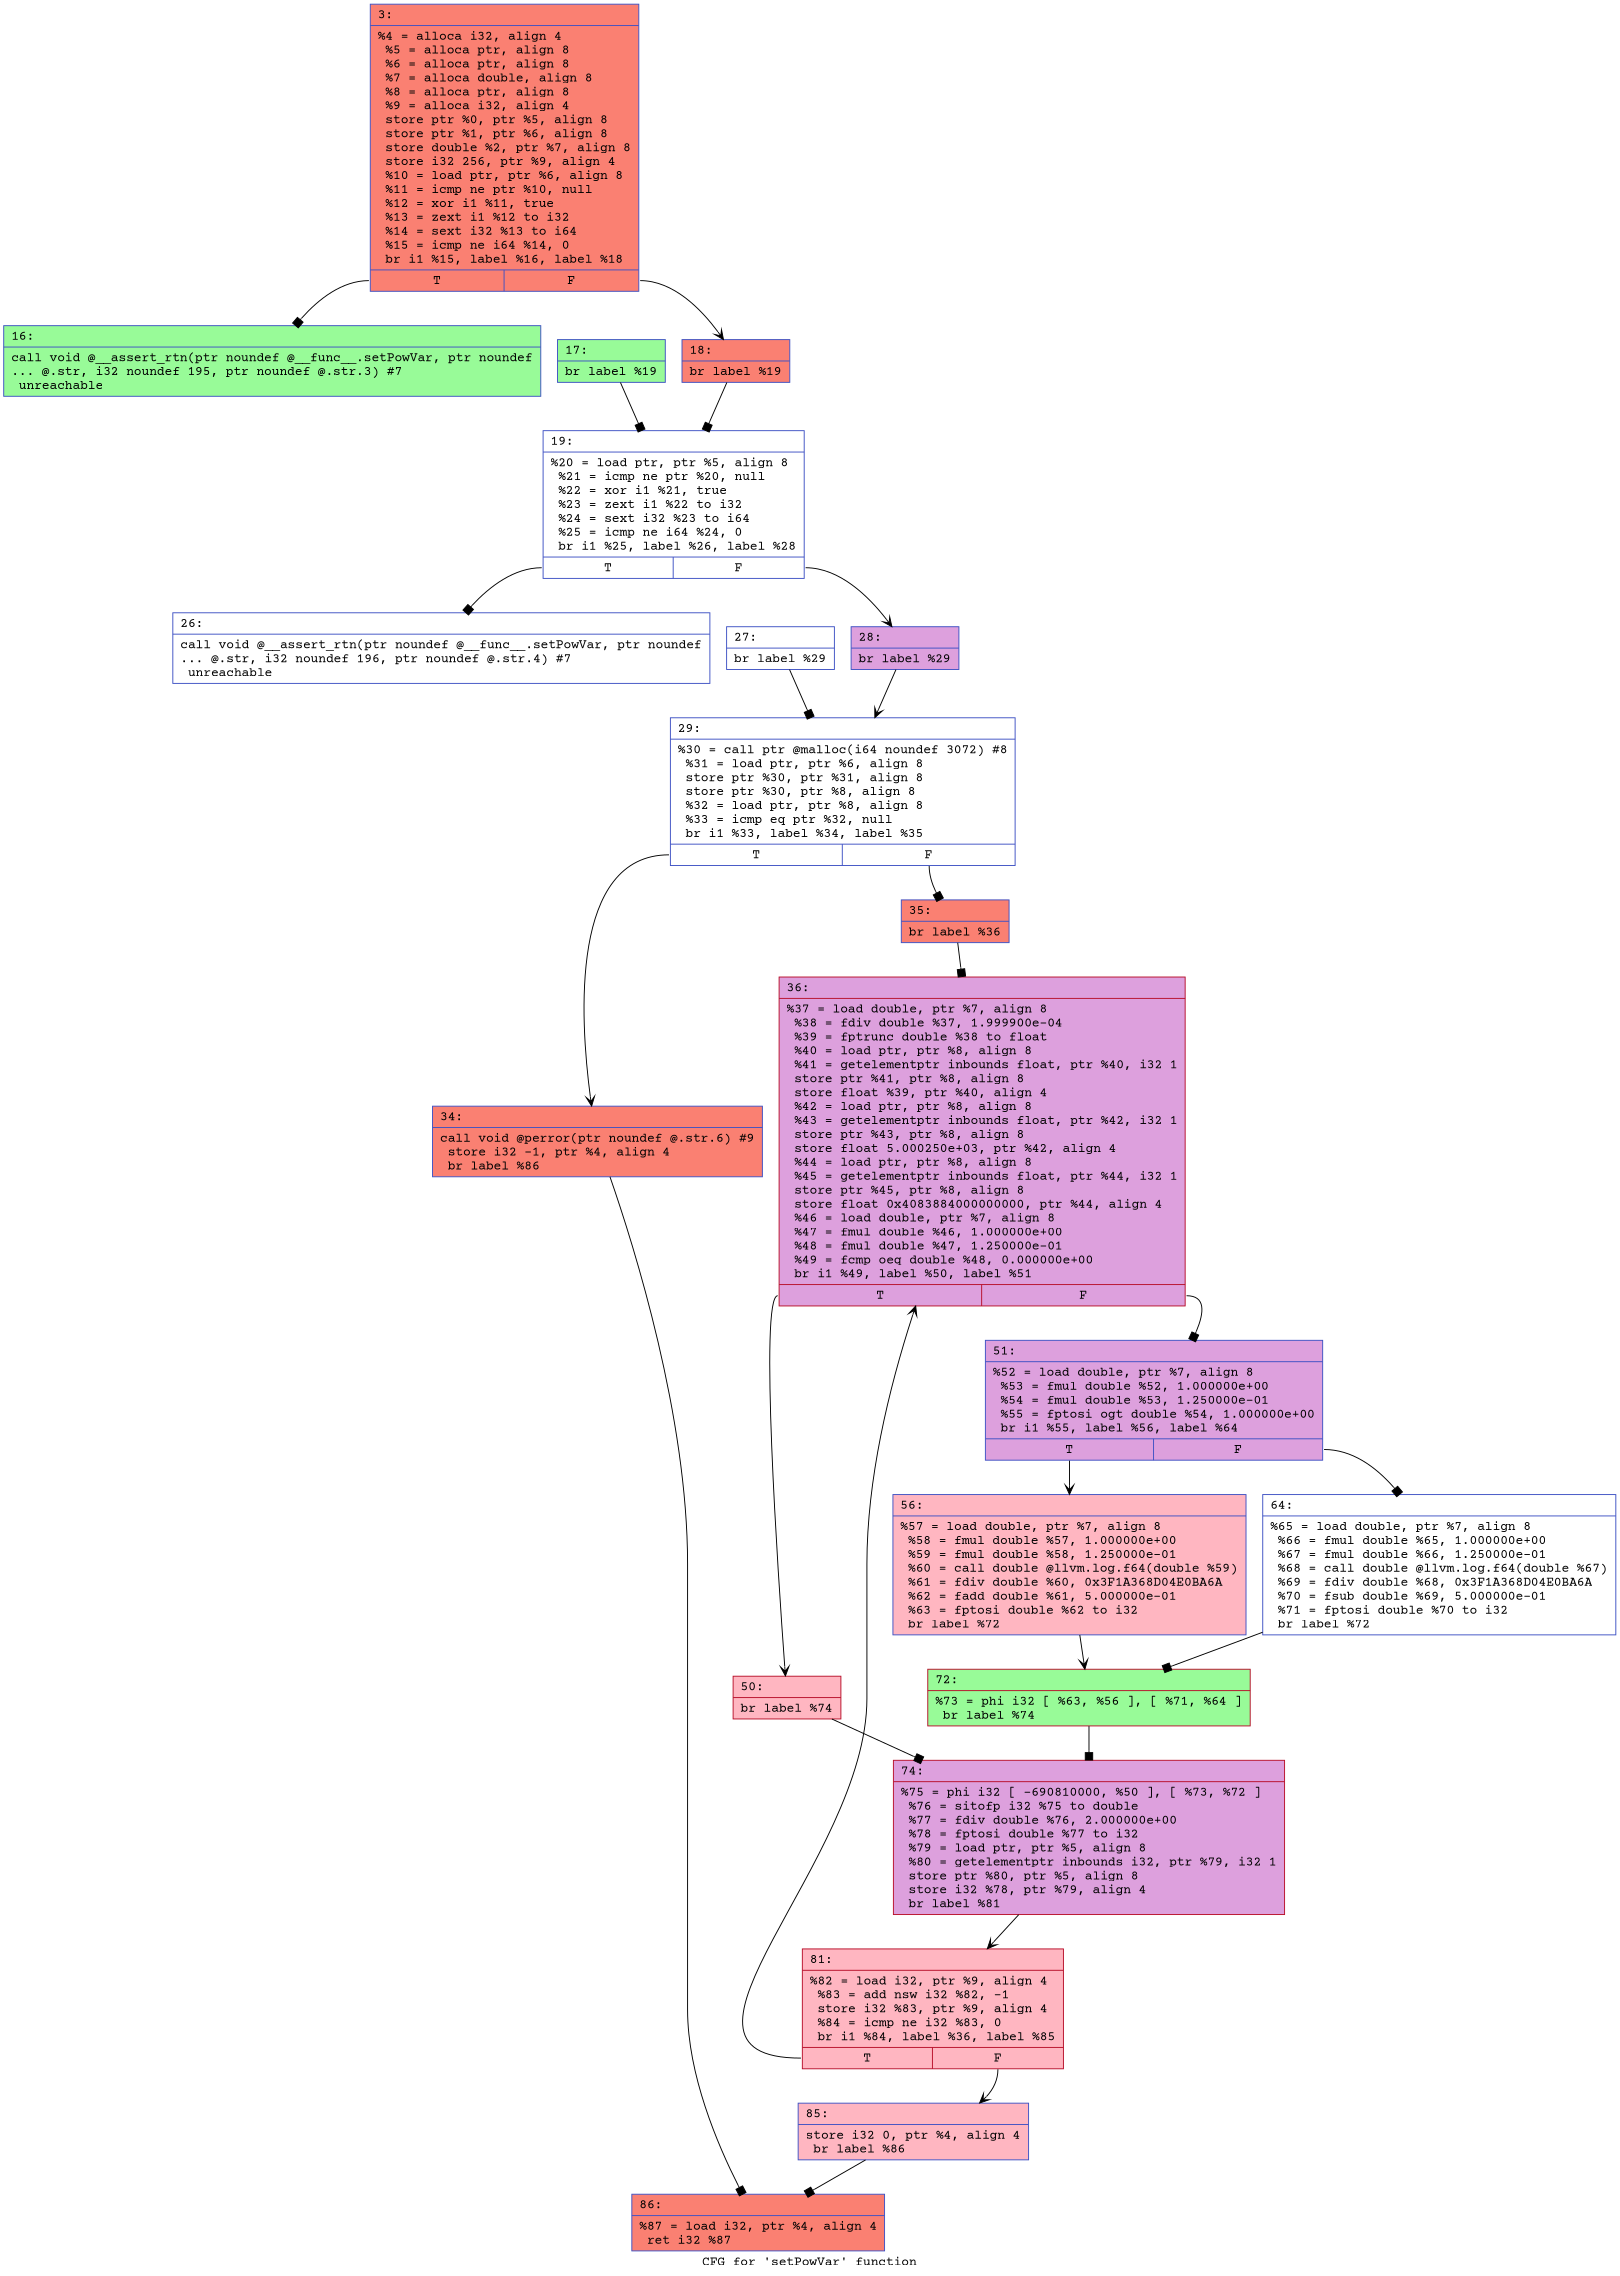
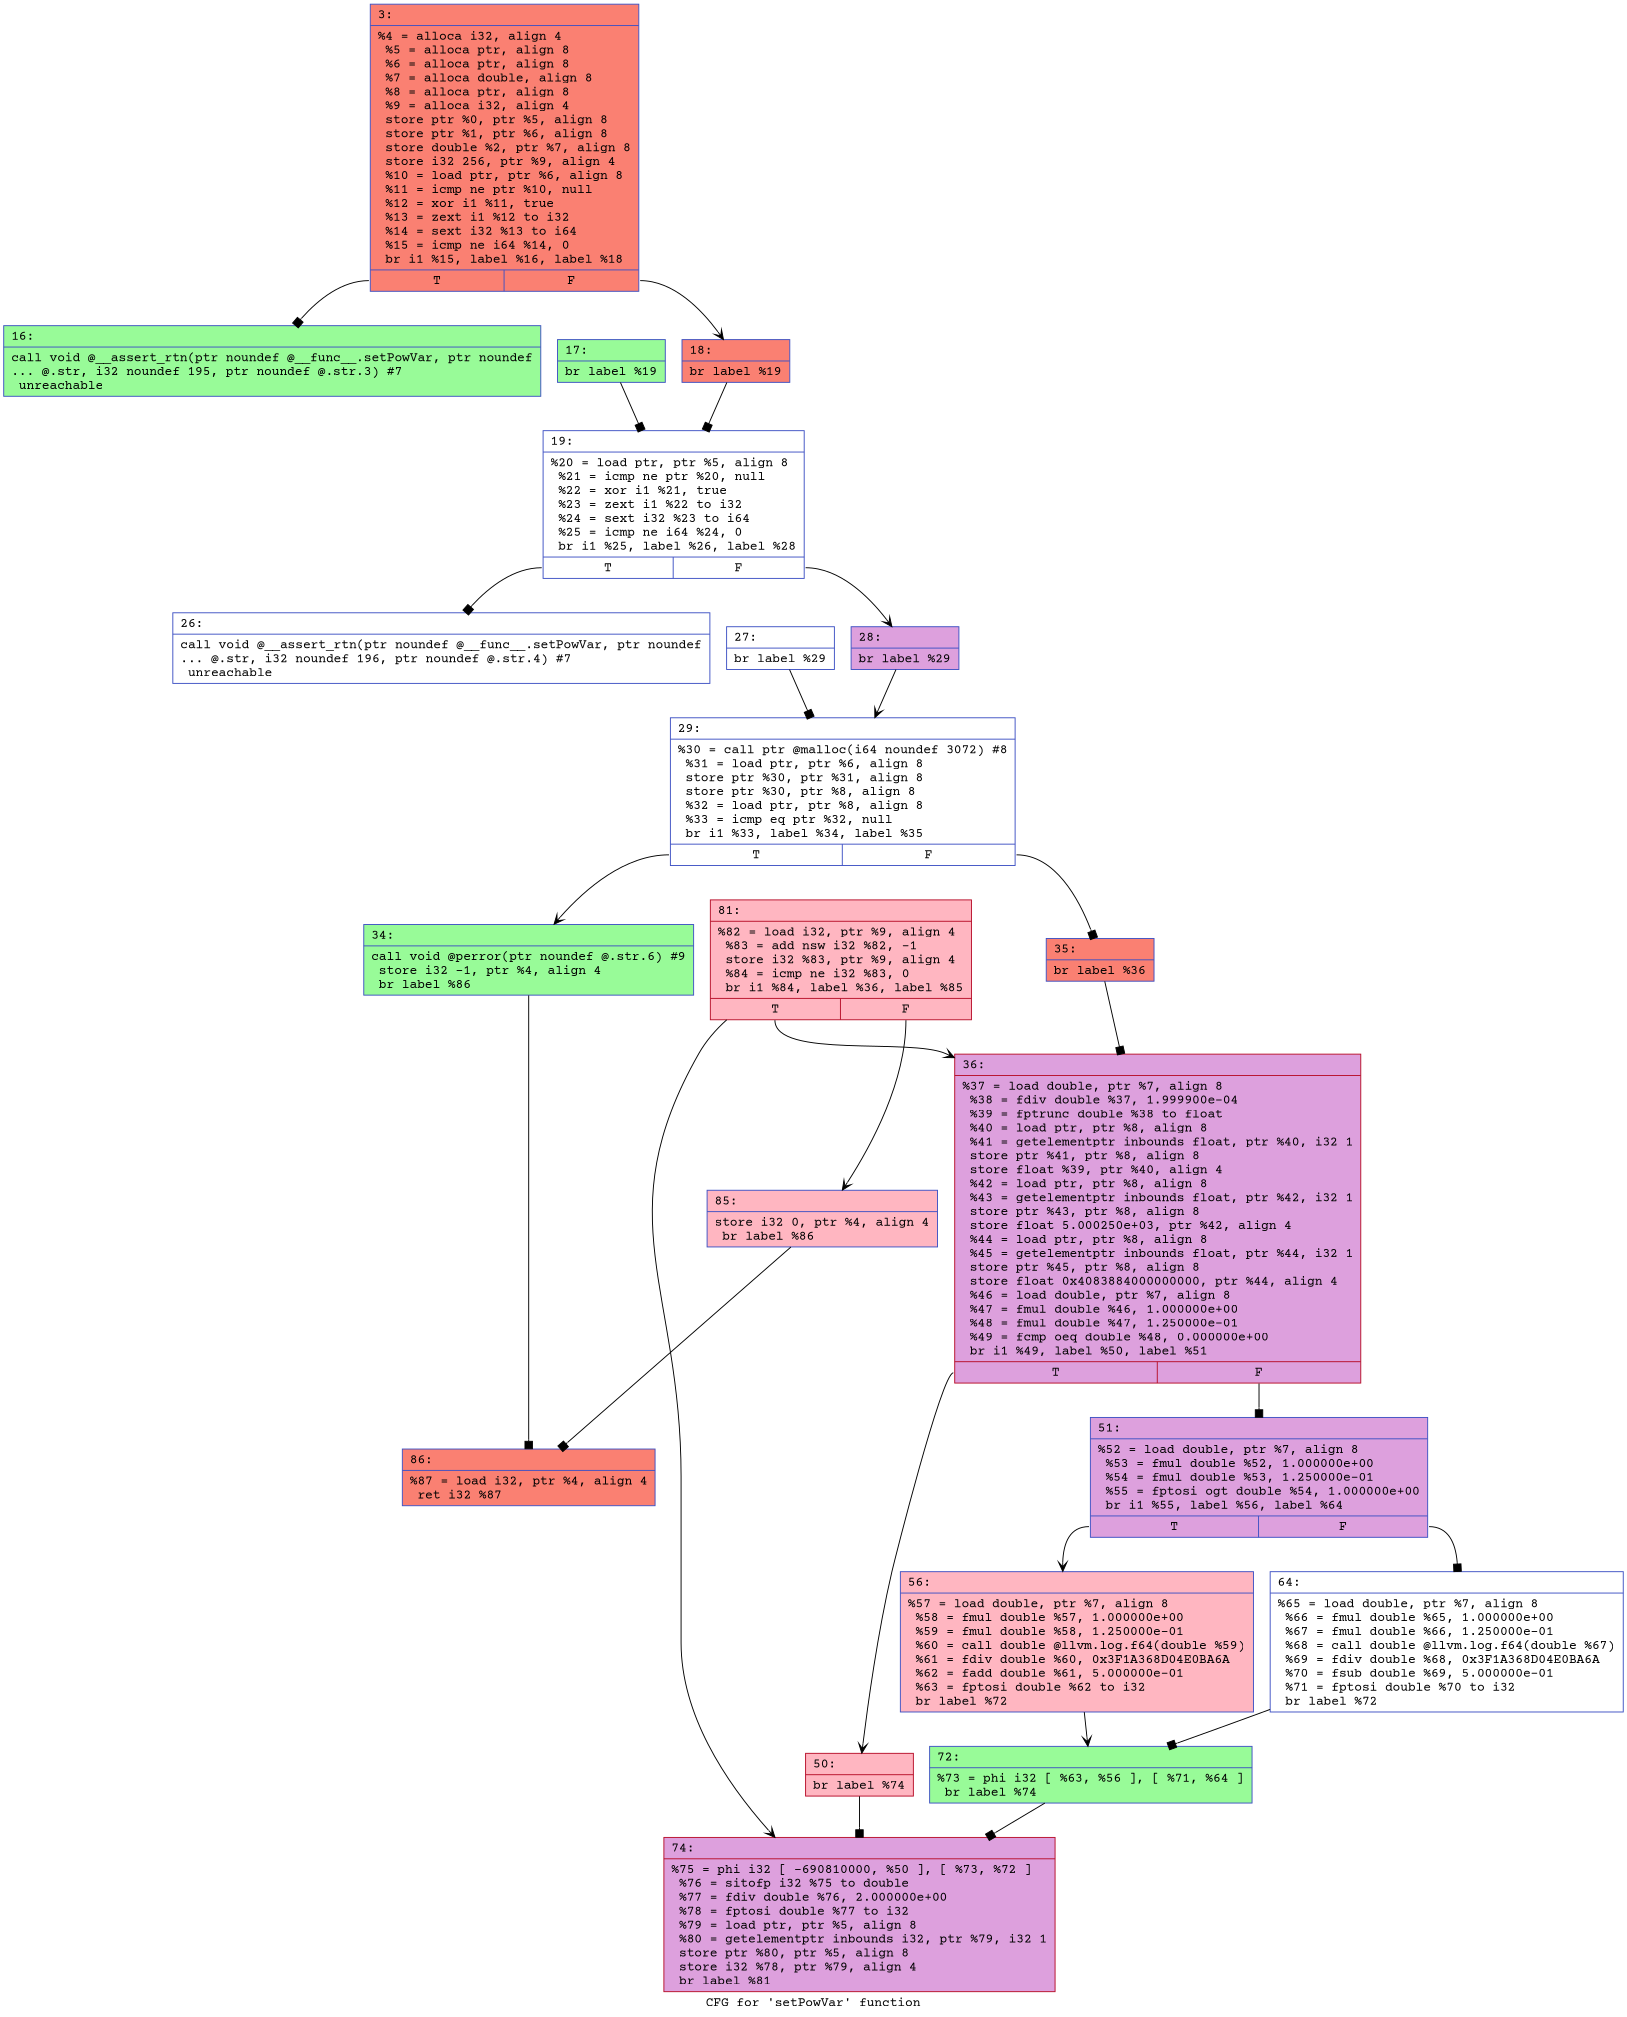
node "34:": fillcolor salmon -> palegreen
node "72:": color #b70d28ff -> #3d50c3ff
edge "74:" -> "81:": reversed
